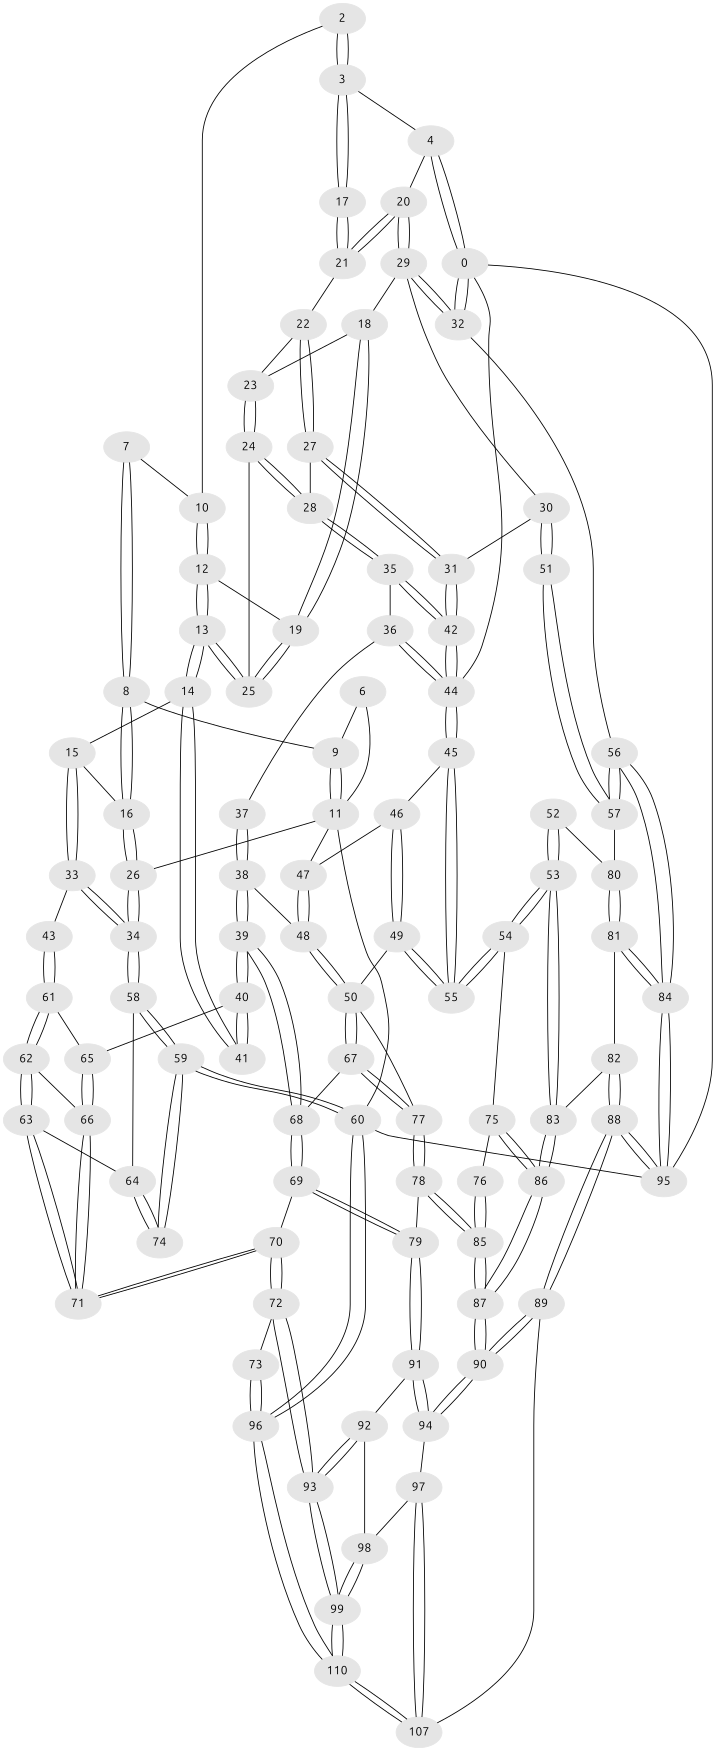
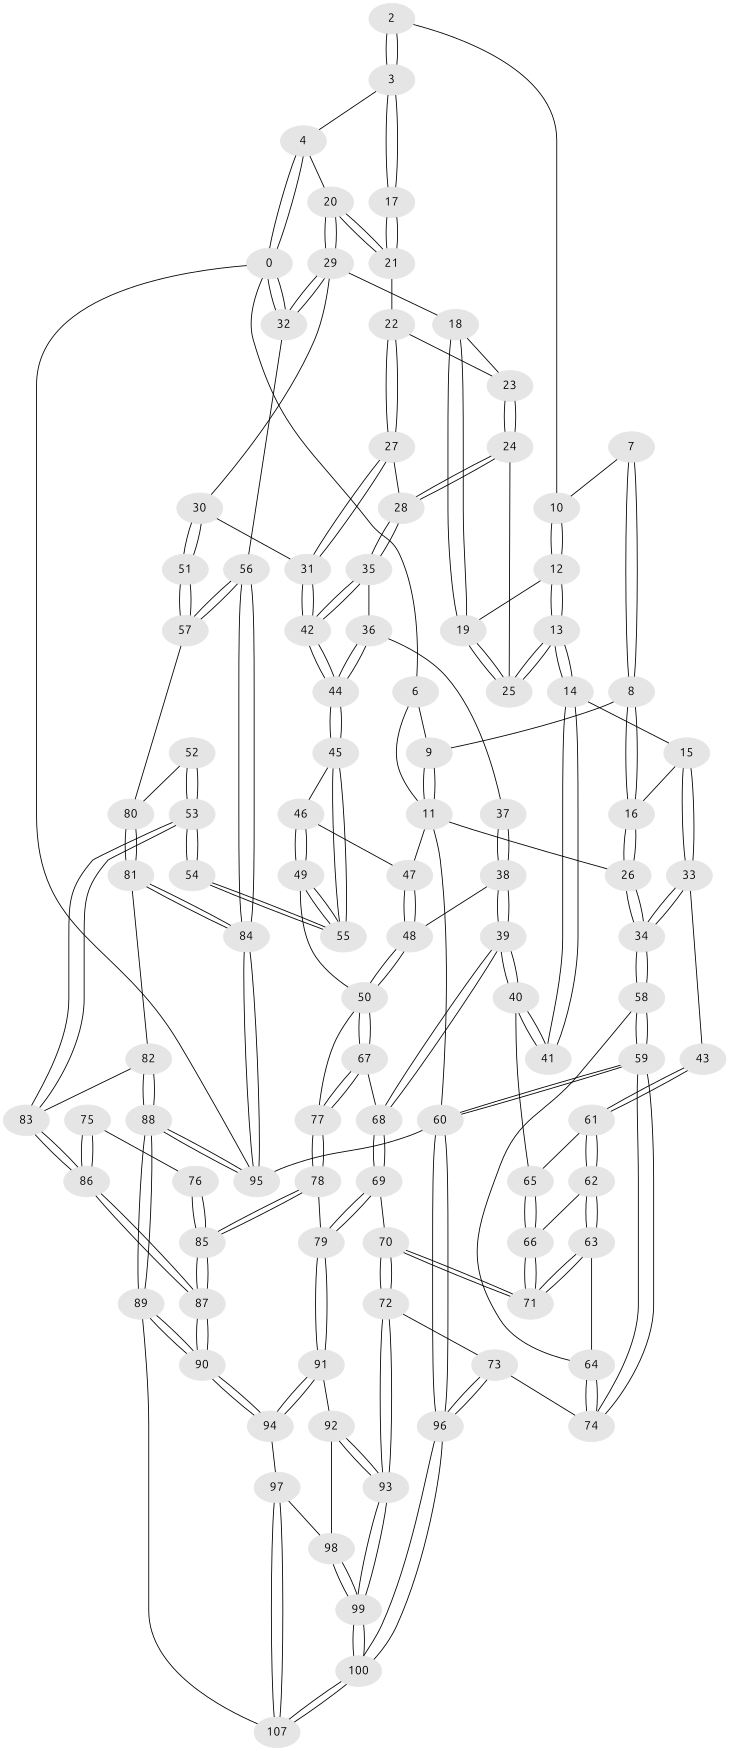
edge "0" -- "44": now "0" -- "6"
edge "54" -- "75": removed
edge "73" -- "74": added
node "110": label "110" -> "100"
